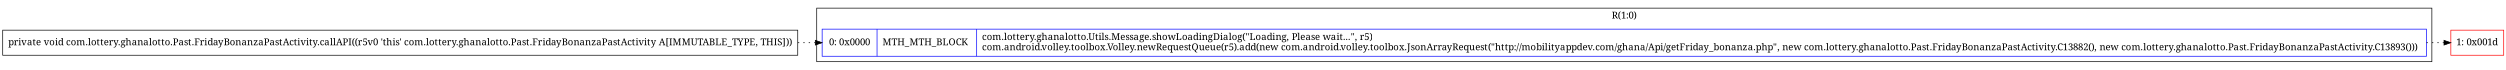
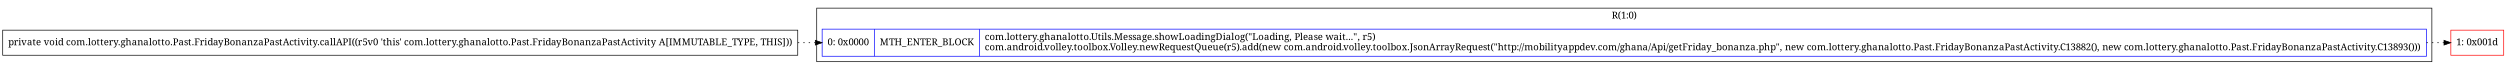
node "0: 0x0000": text "MTH_MTH_BLOCK" -> "MTH_ENTER_BLOCK"
